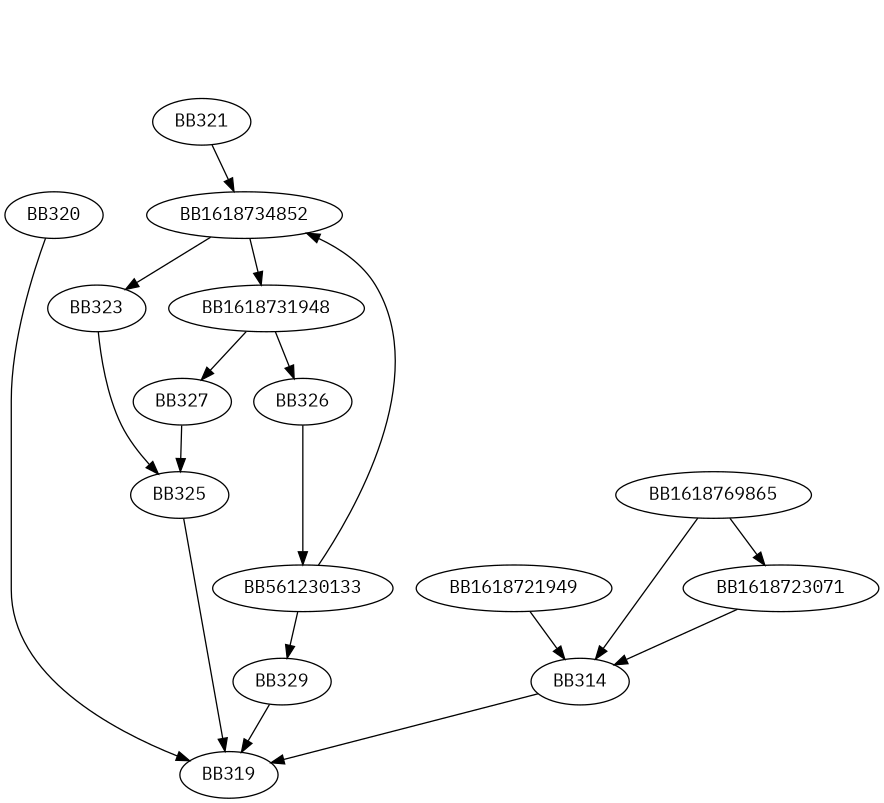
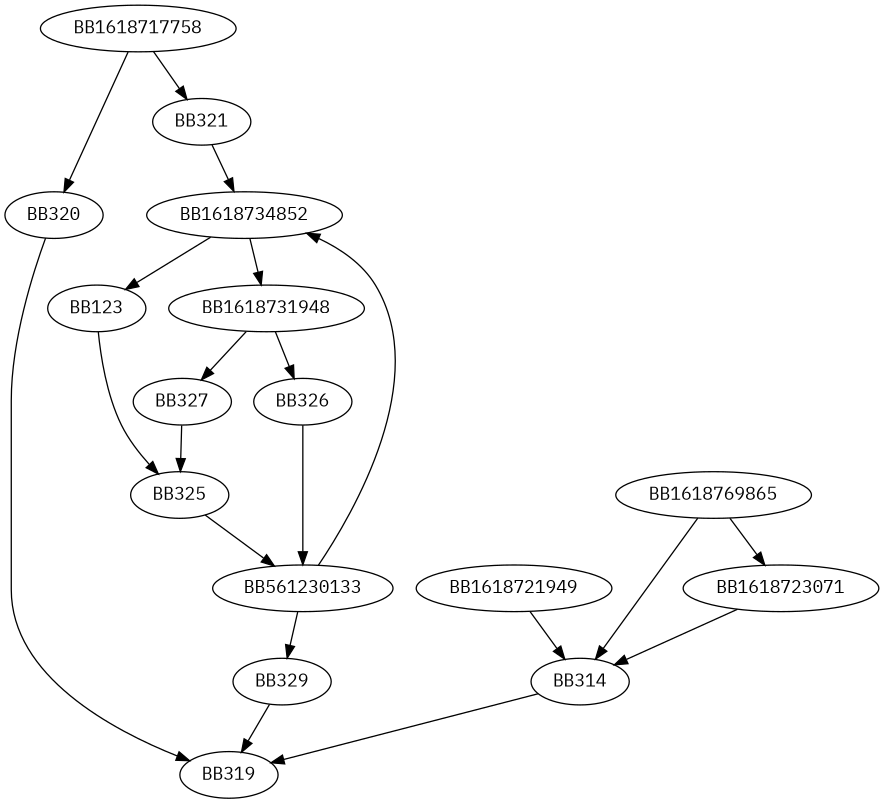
node "BB1618717758": added
node "BB323": label "BB323" -> "BB123"
edge "BB325" -> "BB319": now "BB325" -> "BB561230133"
